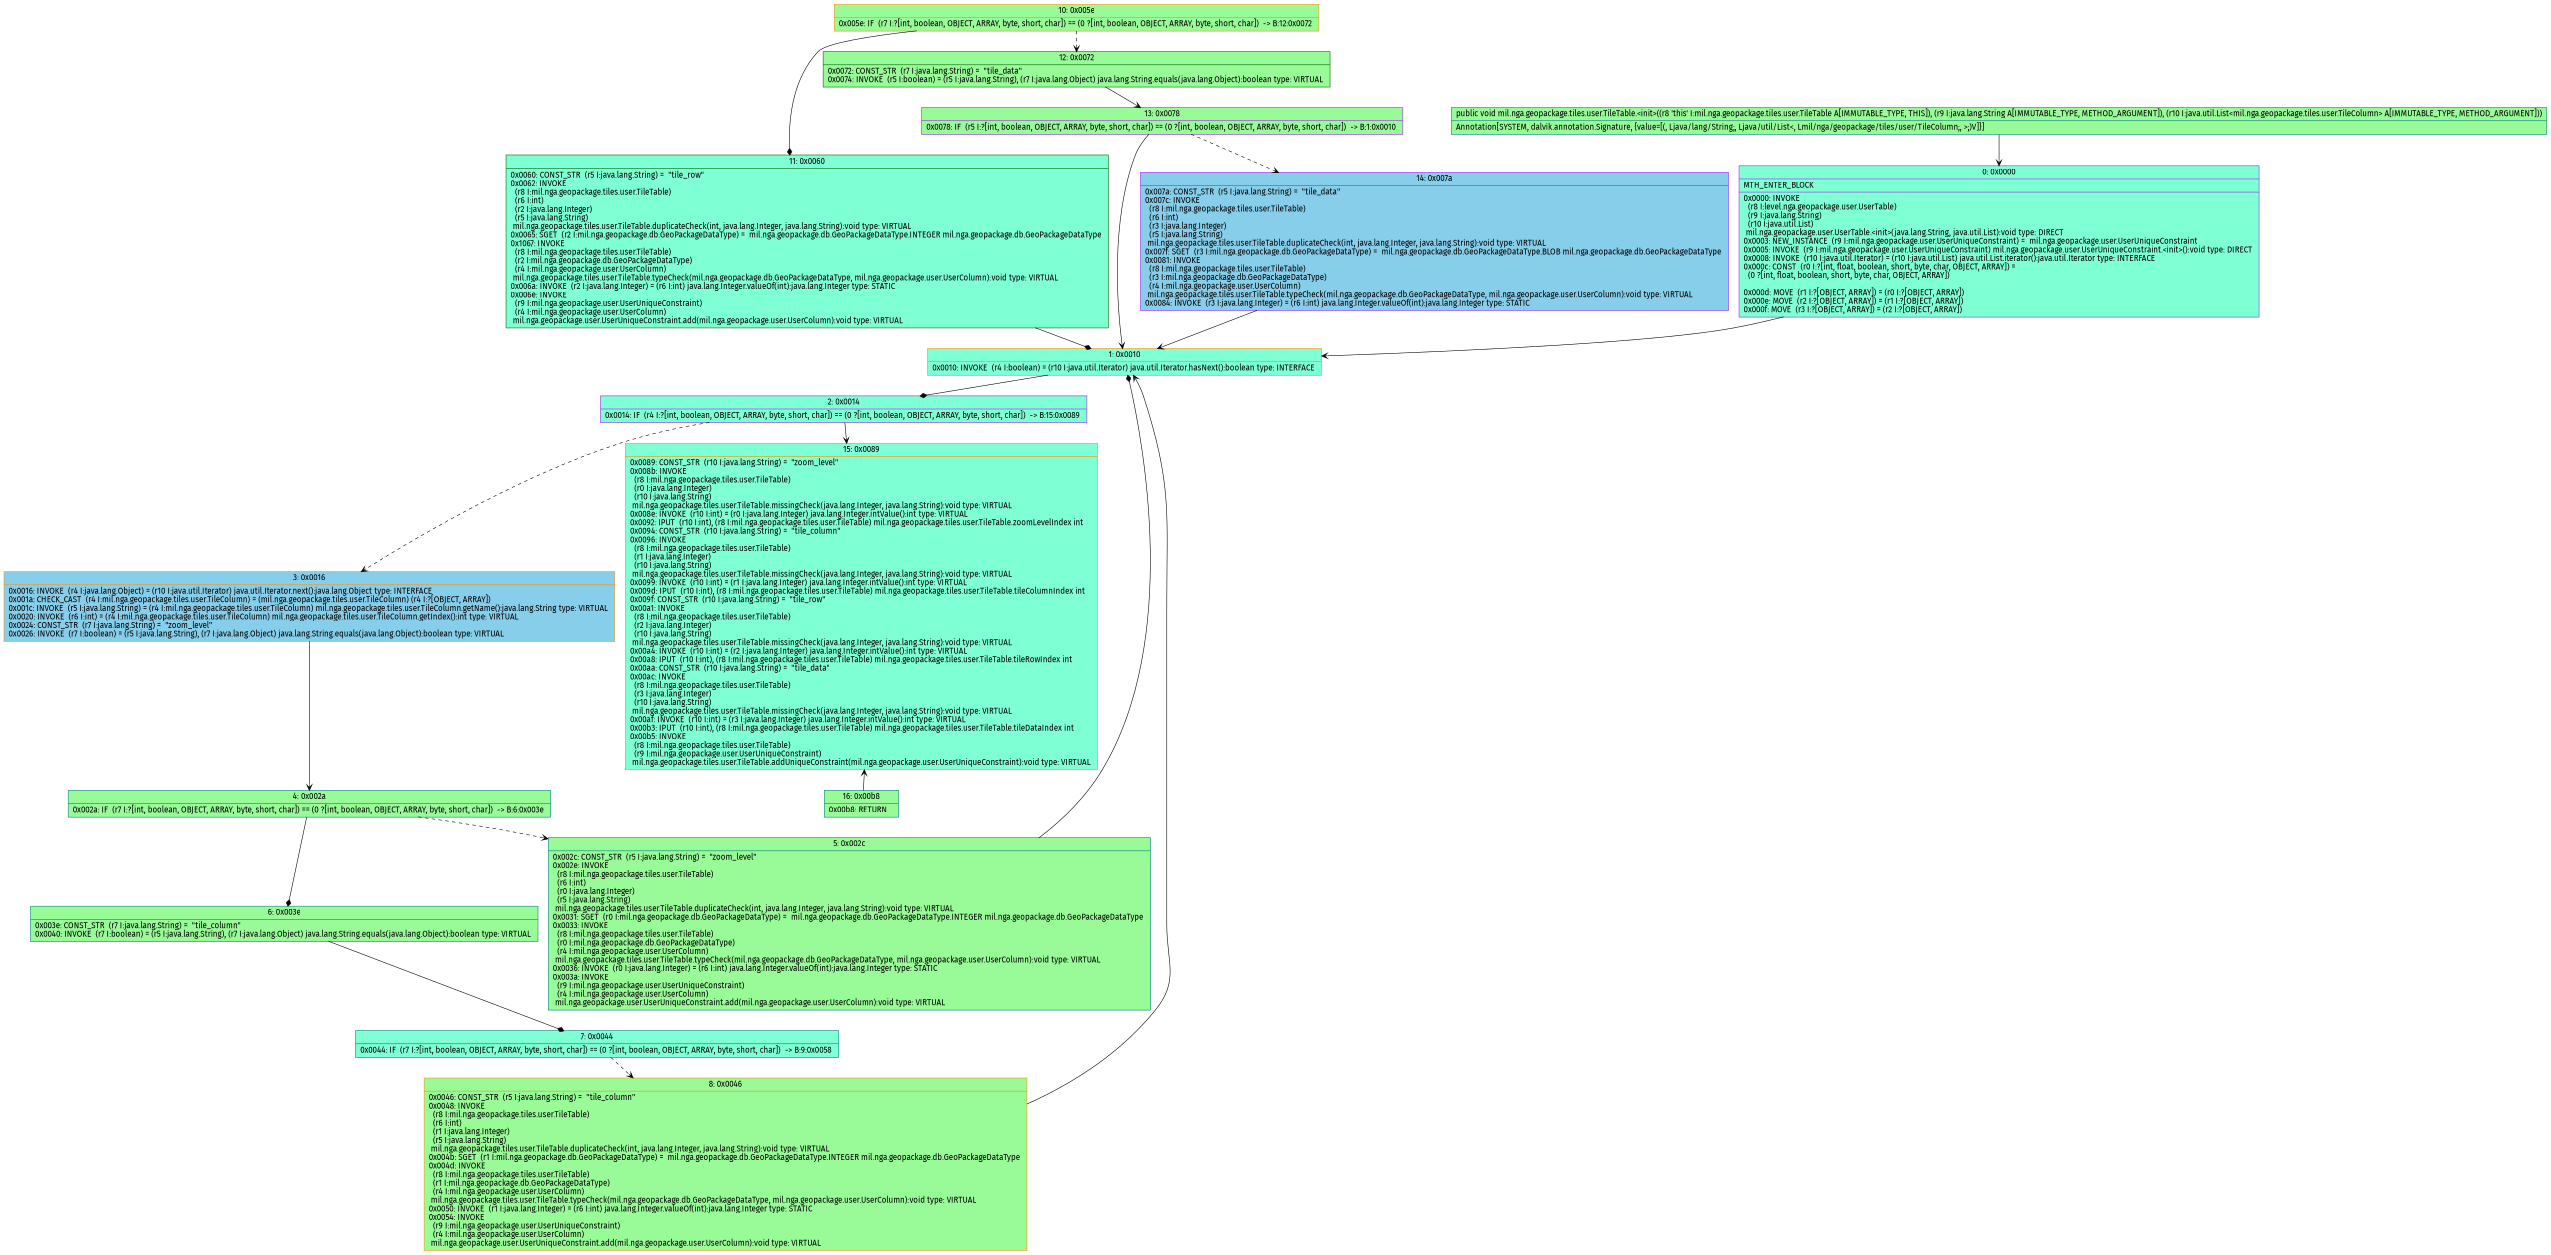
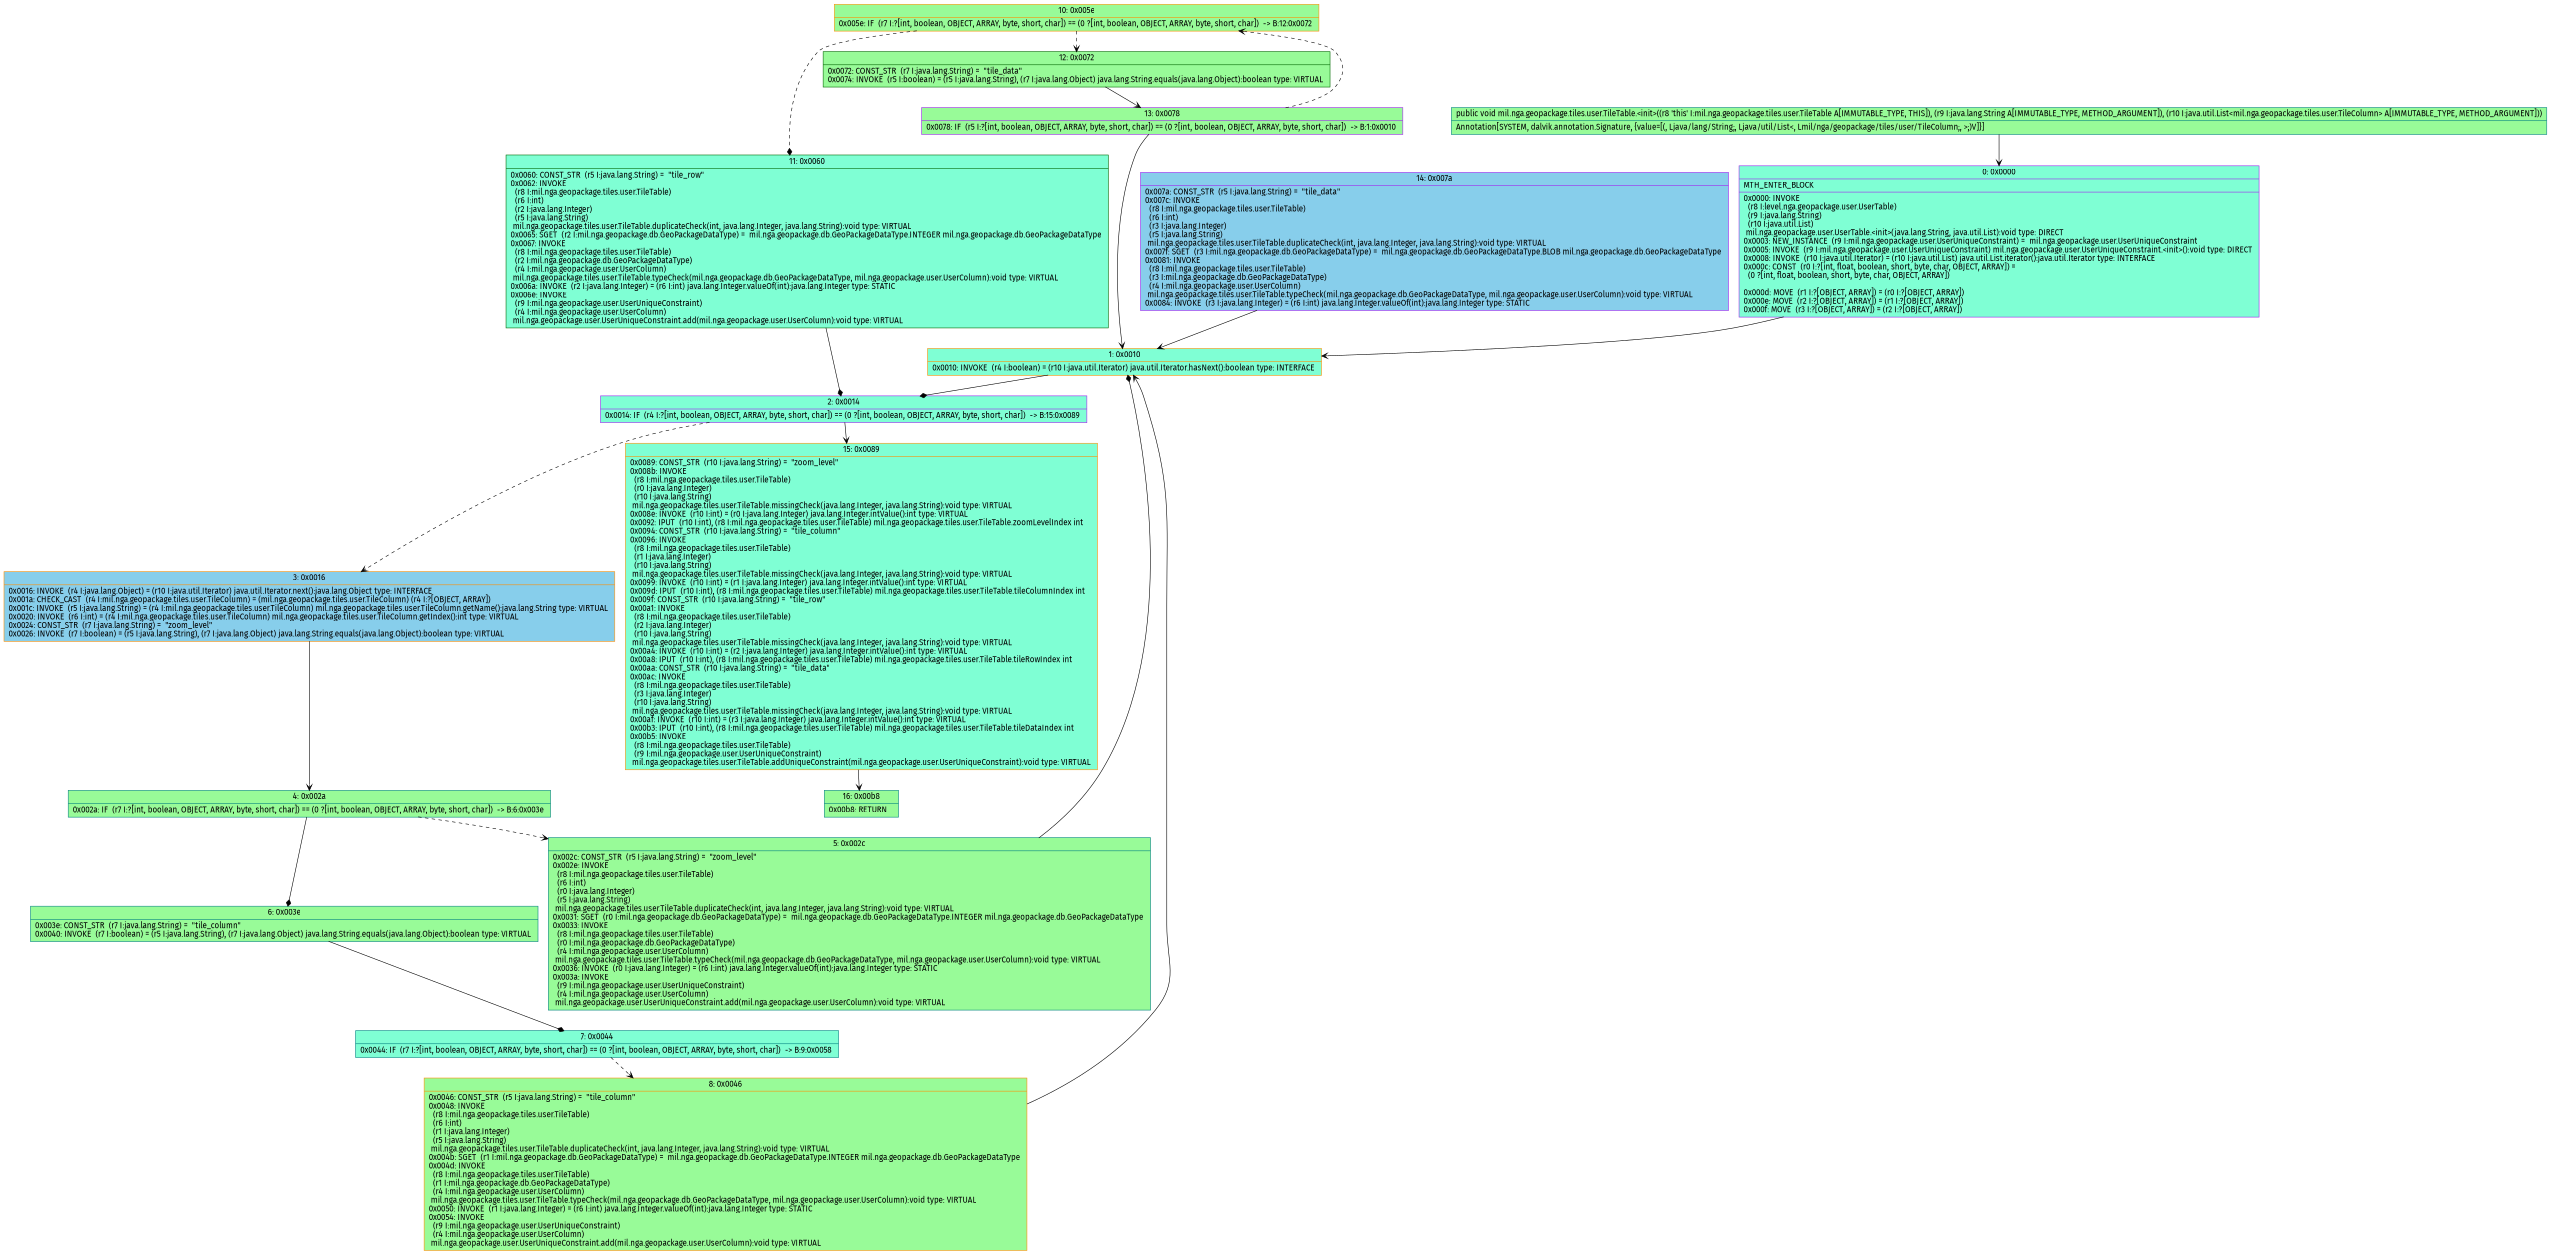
edge "10: 0x005e" -> "11: 0x0060": style solid -> dashed
edge "13: 0x0078" -> "14: 0x007a": now "13: 0x0078" -> "10: 0x005e"
node "11: 0x0060": text "0x1067: INVOKE" -> "0x0067: INVOKE"
edge "11: 0x0060" -> "1: 0x0010": now "11: 0x0060" -> "2: 0x0014"
edge "16: 0x00b8" -> "15: 0x0089": reversed
